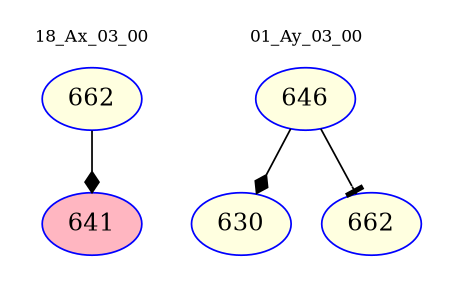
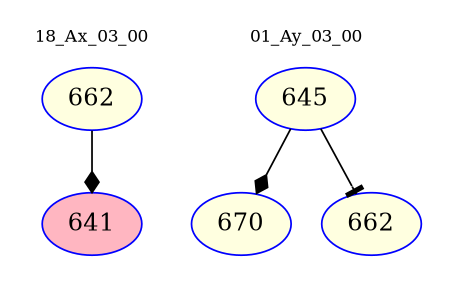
node "646": label "646" -> "645"
node "630": label "630" -> "670"
